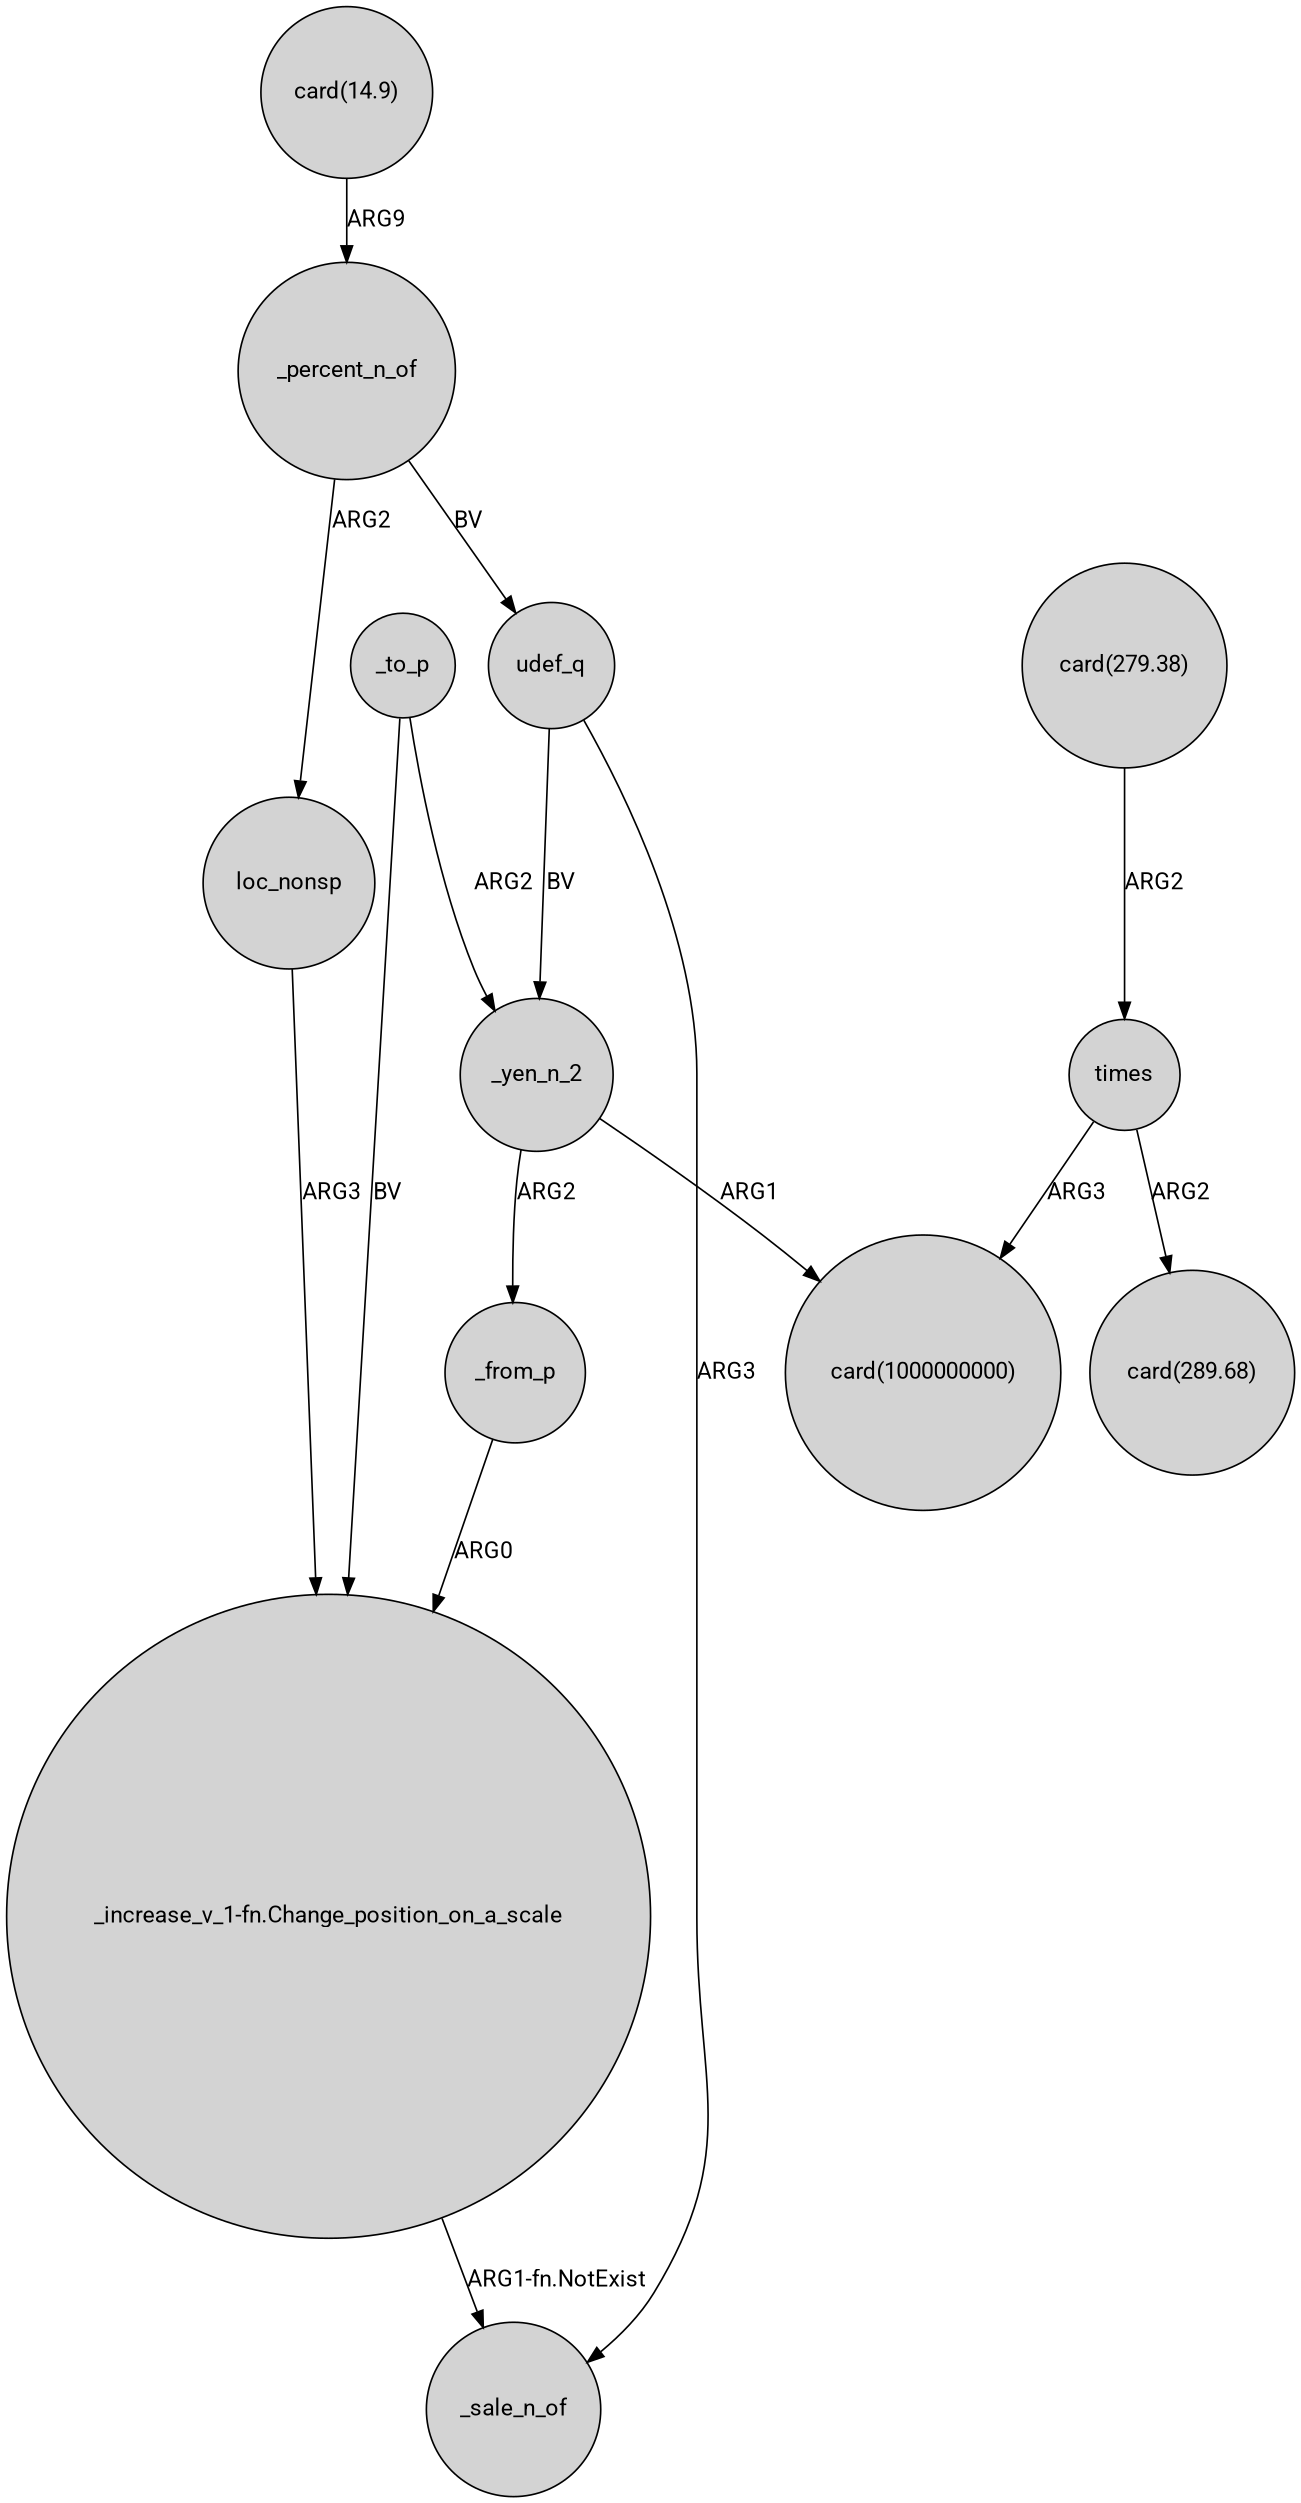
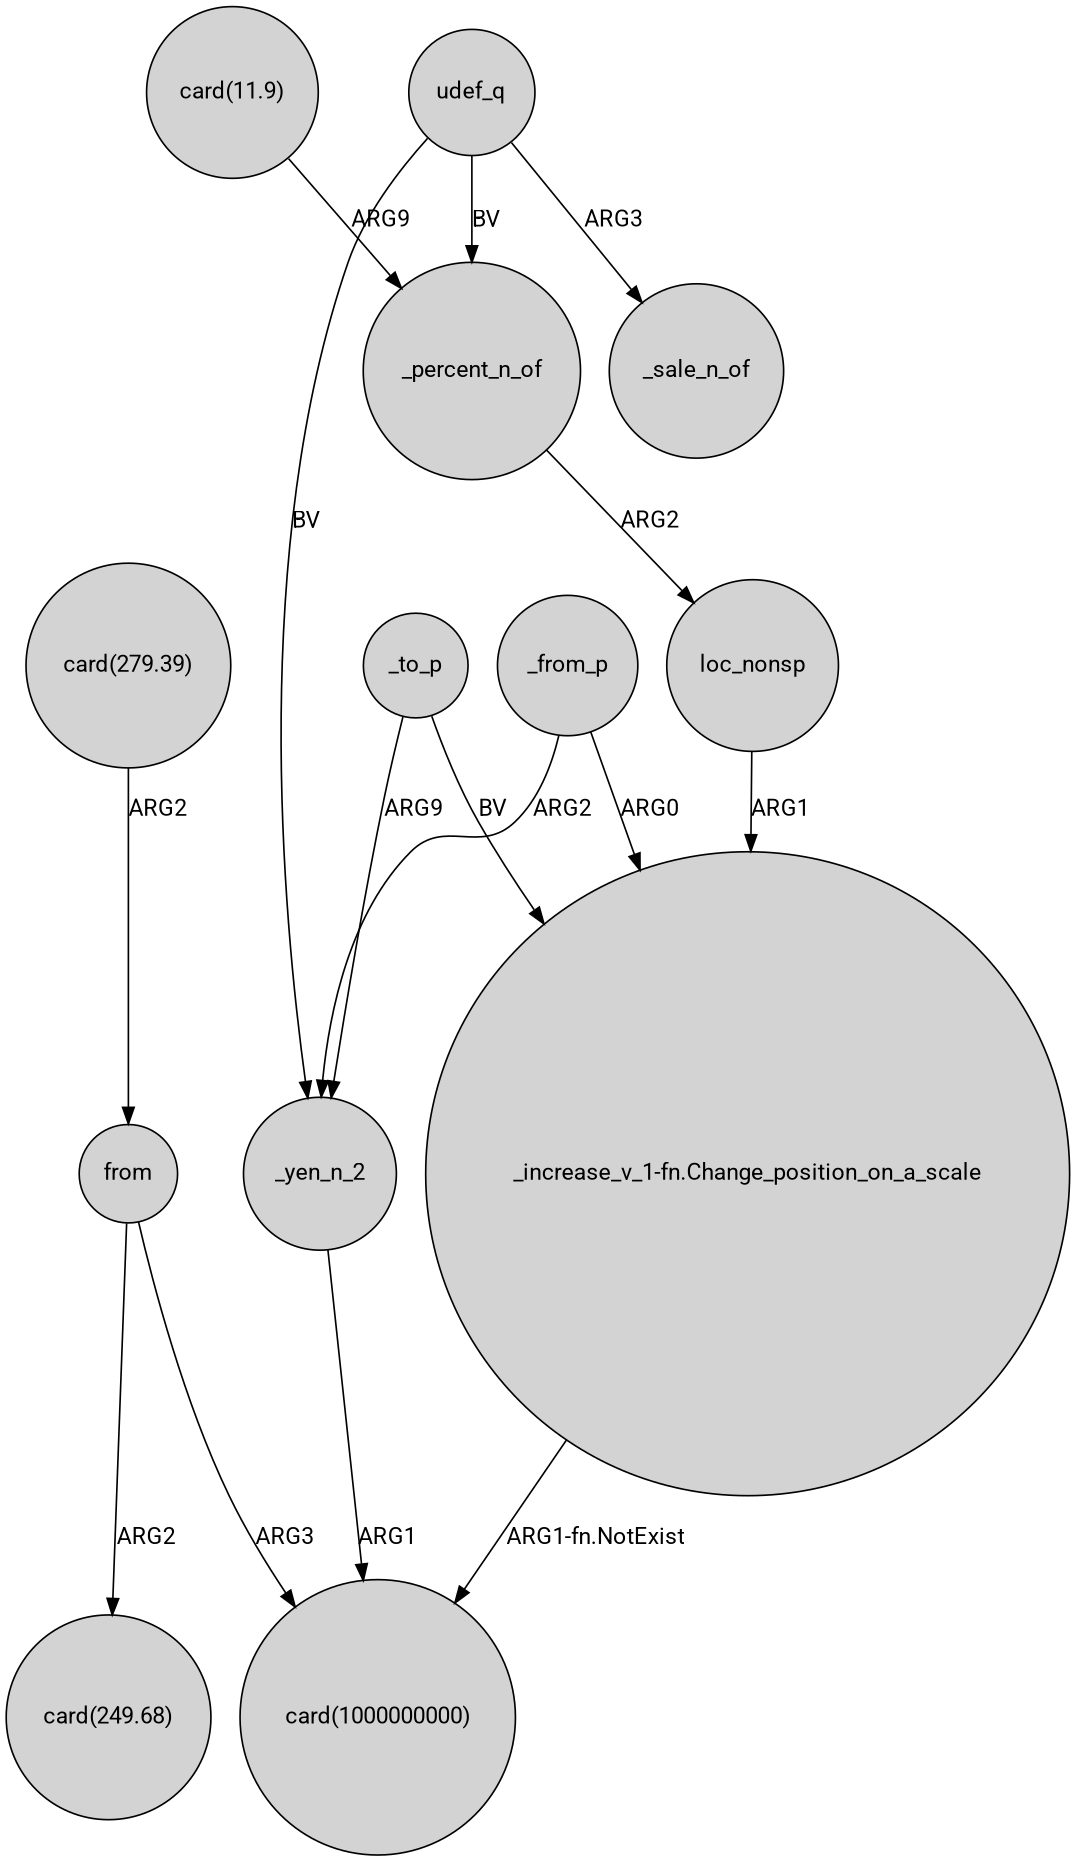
node "card(14.9)": label "card(14.9)" -> "card(11.9)"
edge "_percent_n_of" -> "udef_q": reversed
node "card(279.38)": label "card(279.38)" -> "card(279.39)"
edge "_to_p" -> "_yen_n_2": label "ARG2" -> "ARG9"
node "times": label "times" -> "from"
edge "loc_nonsp" -> "_increase_v_1-fn.Change_position_on_a_scale": label "ARG3" -> "ARG1"
edge "_yen_n_2" -> "_from_p": reversed
node "card(289.68)": label "card(289.68)" -> "card(249.68)"
edge "_increase_v_1-fn.Change_position_on_a_scale" -> "_sale_n_of": now "_increase_v_1-fn.Change_position_on_a_scale" -> "card(1000000000)"
